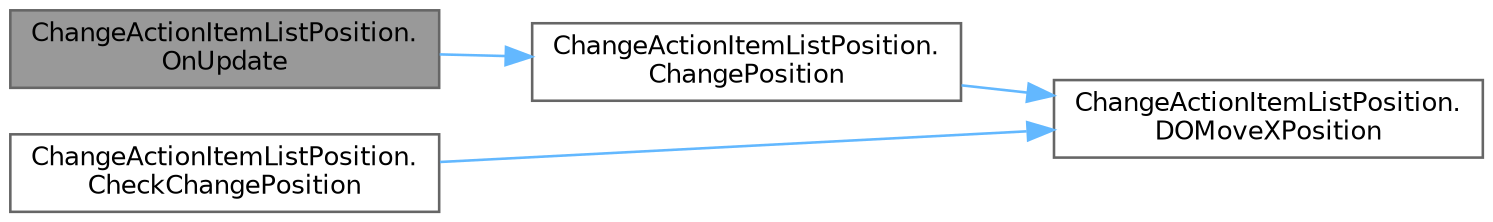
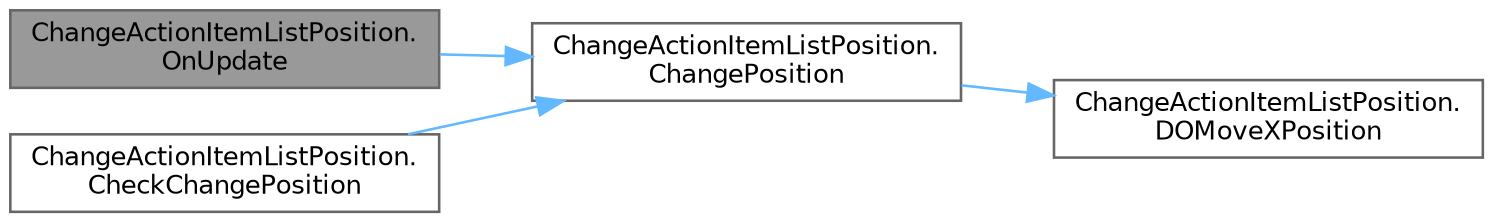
edge "ChangeActionItemListPosition. CheckChangePosition" -> "ChangeActionItemListPosition. DOMoveXPosition": now "ChangeActionItemListPosition. CheckChangePosition" -> "ChangeActionItemListPosition. ChangePosition"
